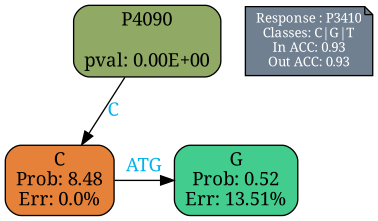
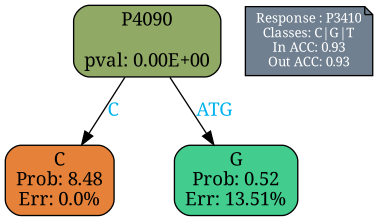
edge "C Prob: 8.48 Err: 0.0%" -> "G Prob: 0.52 Err: 13.51%": now "P4090 pval: 0.00E+00" -> "G Prob: 0.52 Err: 13.51%"
